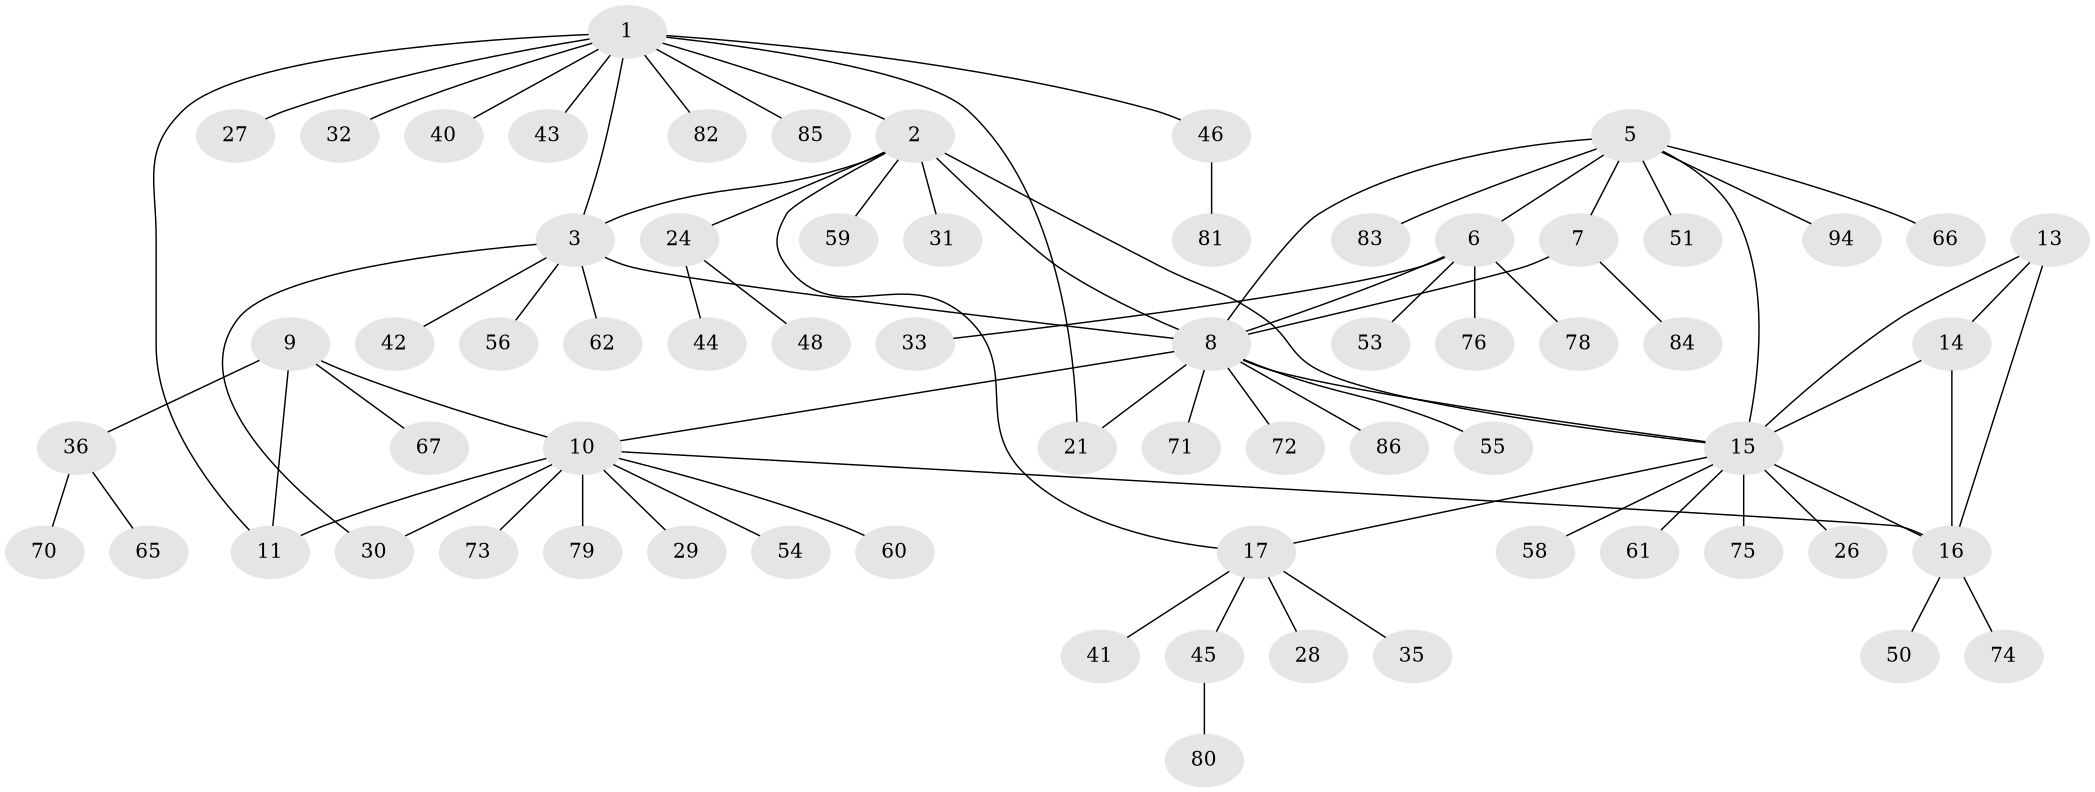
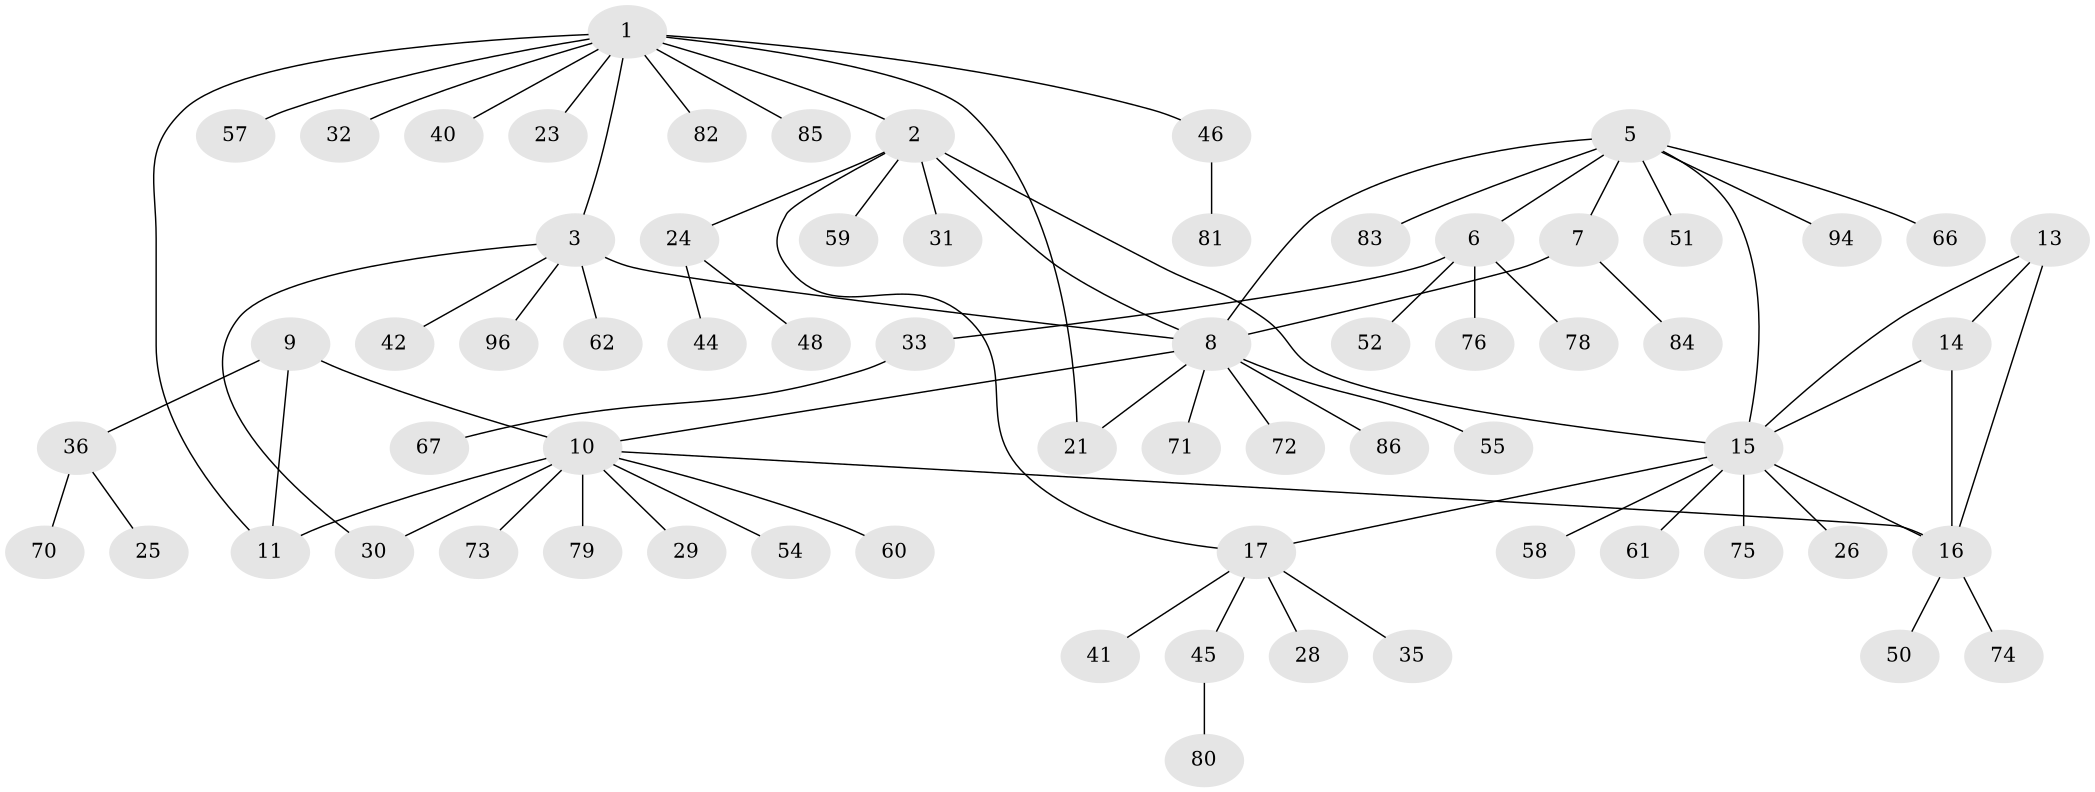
node "27": label "27" -> "57"
node "43": label "43" -> "23"
edge "2" -- "3": removed
edge "6" -- "8": removed
node "56": label "56" -> "96"
node "53": label "53" -> "52"
edge "9" -- "67": now "33" -- "67"
edge "8" -- "15": removed
node "65": label "65" -> "25"
